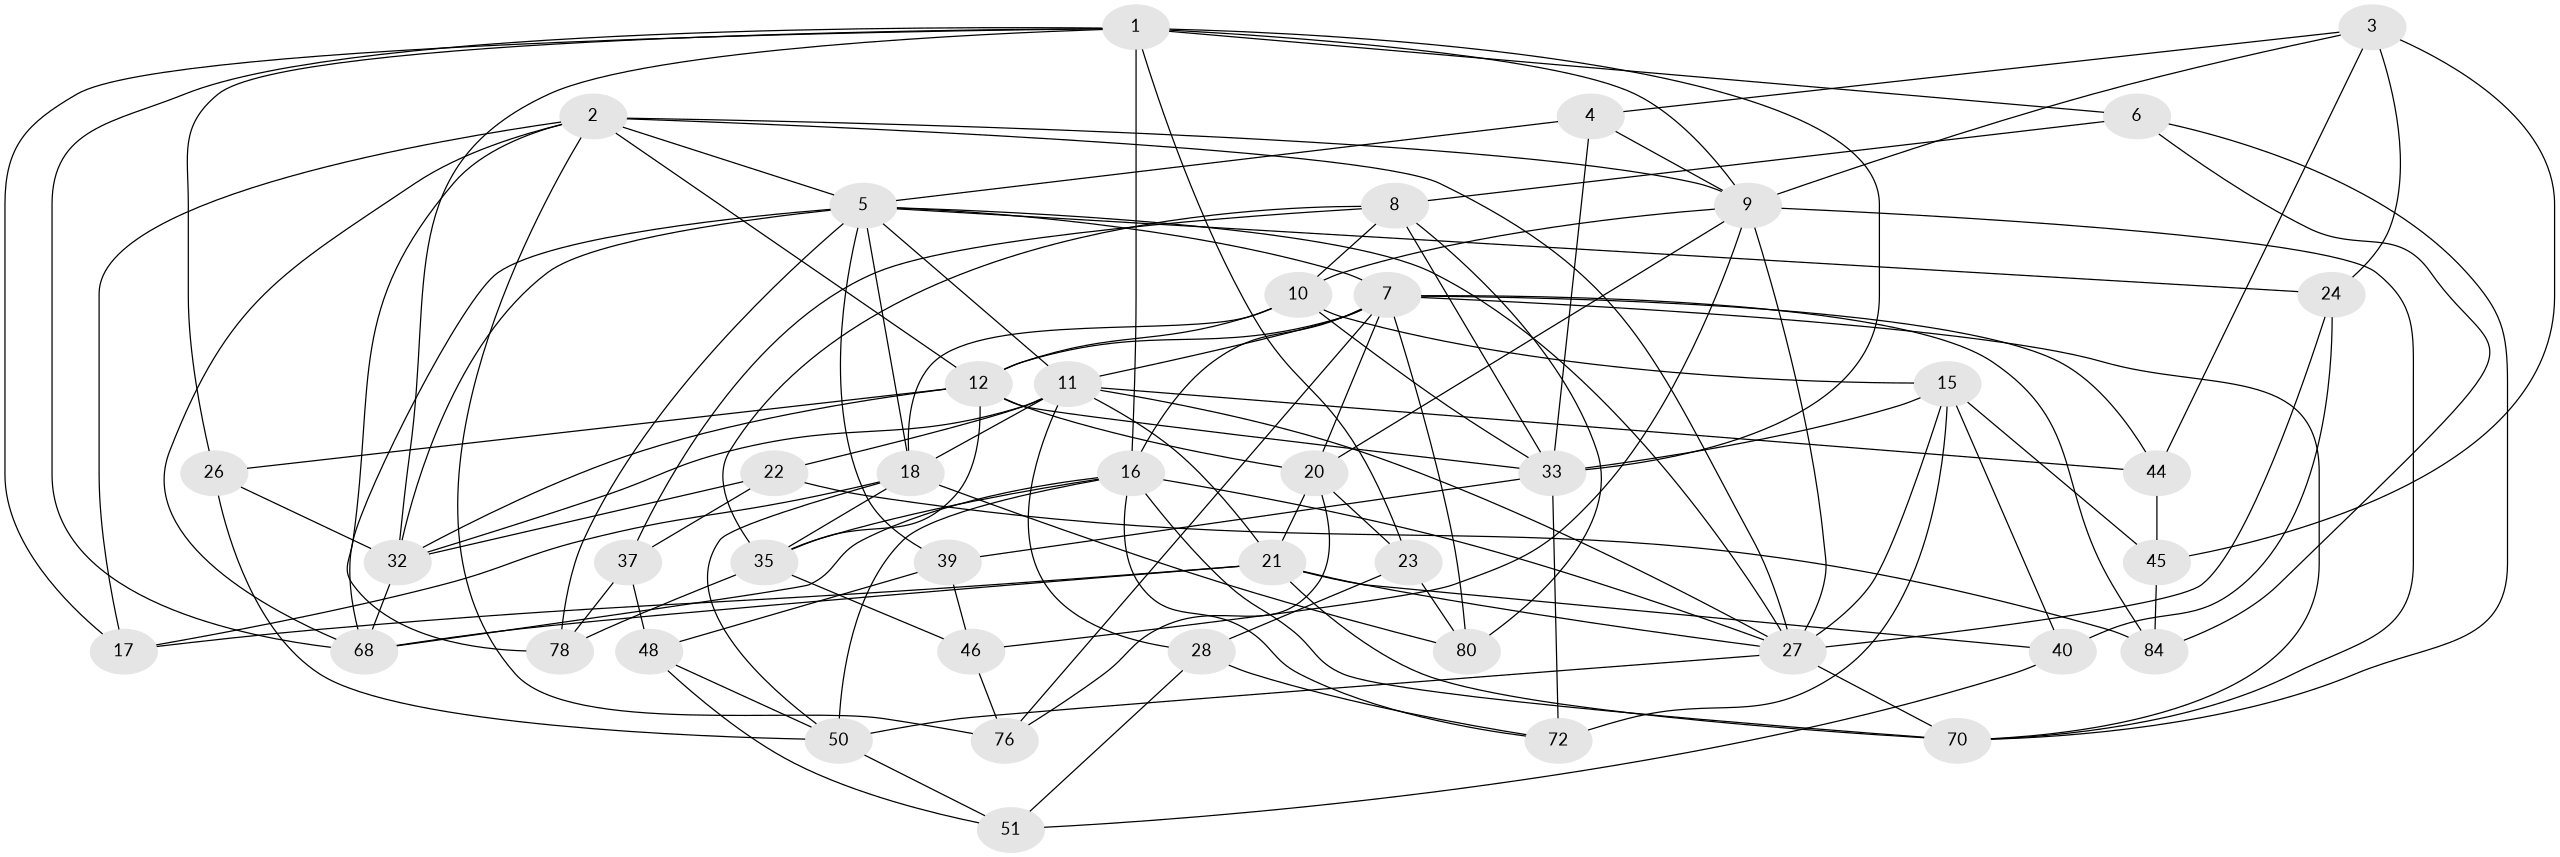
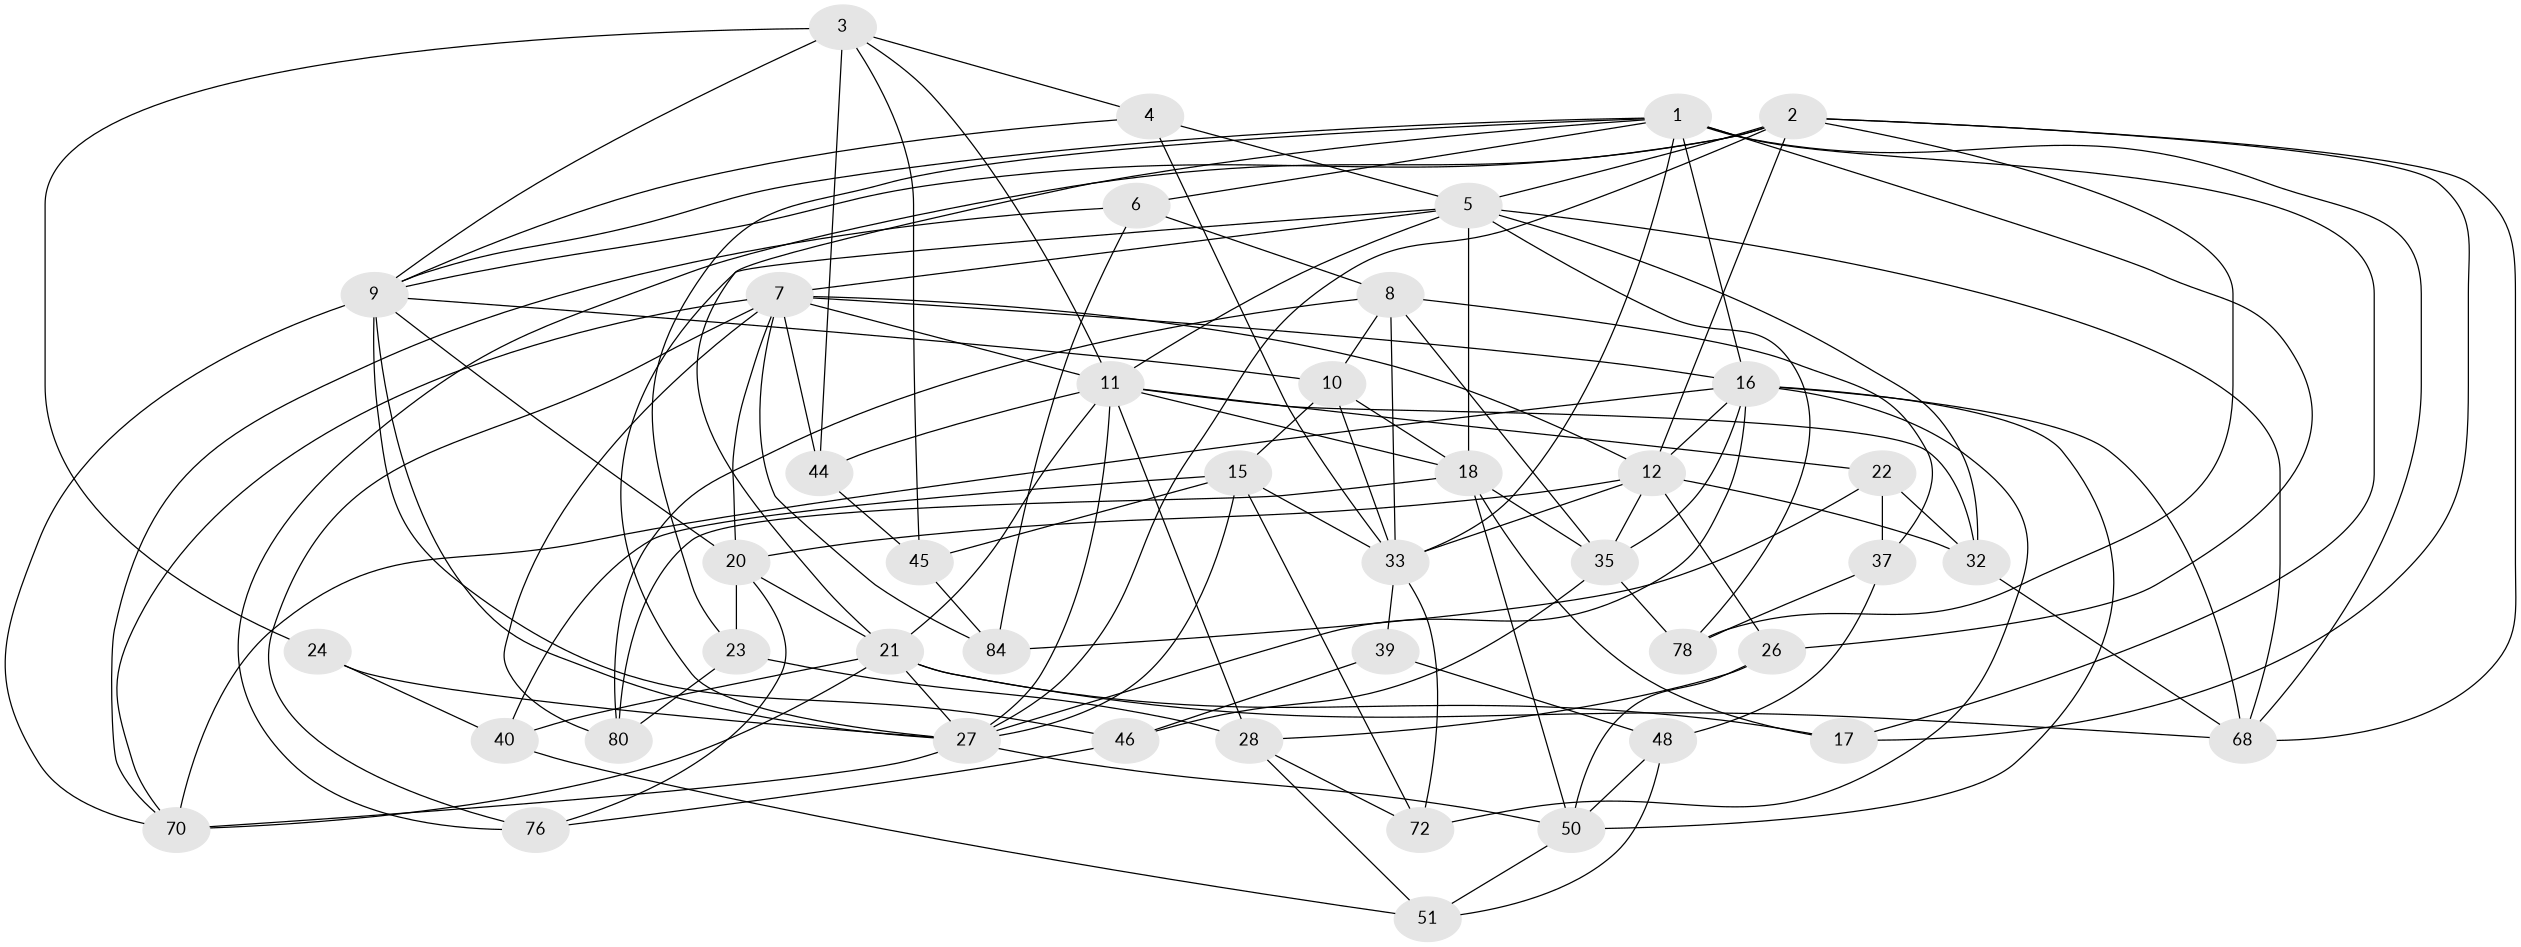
edge "1" -- "32": now "1" -- "21"
edge "3" -- "11": added
edge "5" -- "24": removed
edge "10" -- "12": now "16" -- "12"
edge "5" -- "39": removed
edge "26" -- "32": now "26" -- "28"
